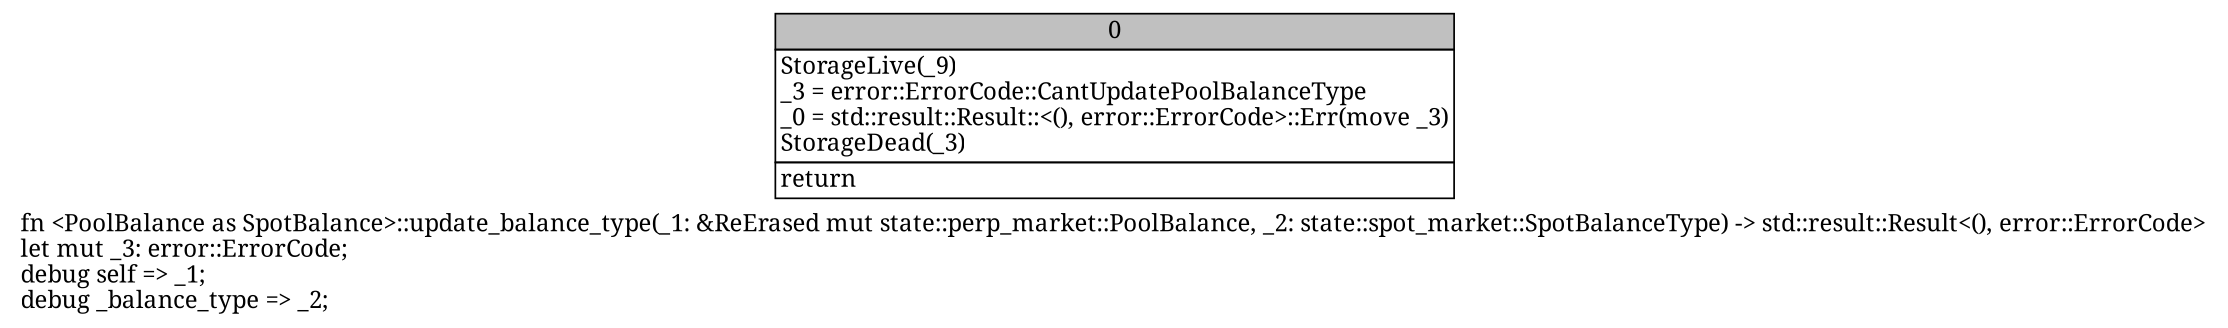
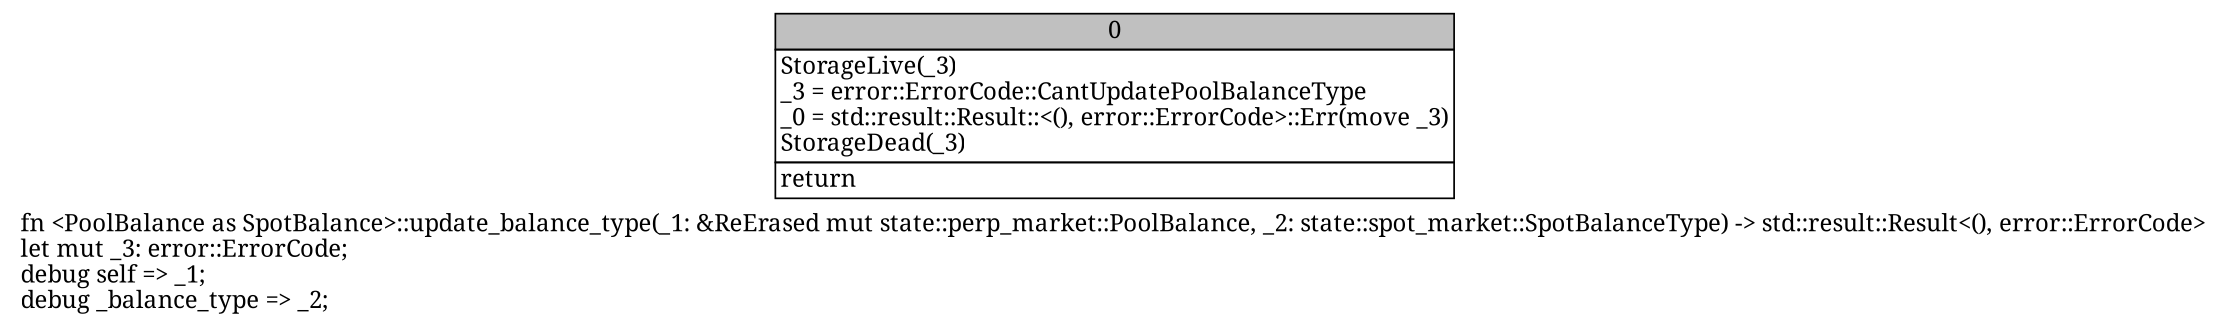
node "0": text "StorageLive(_9)" -> "StorageLive(_3)"
